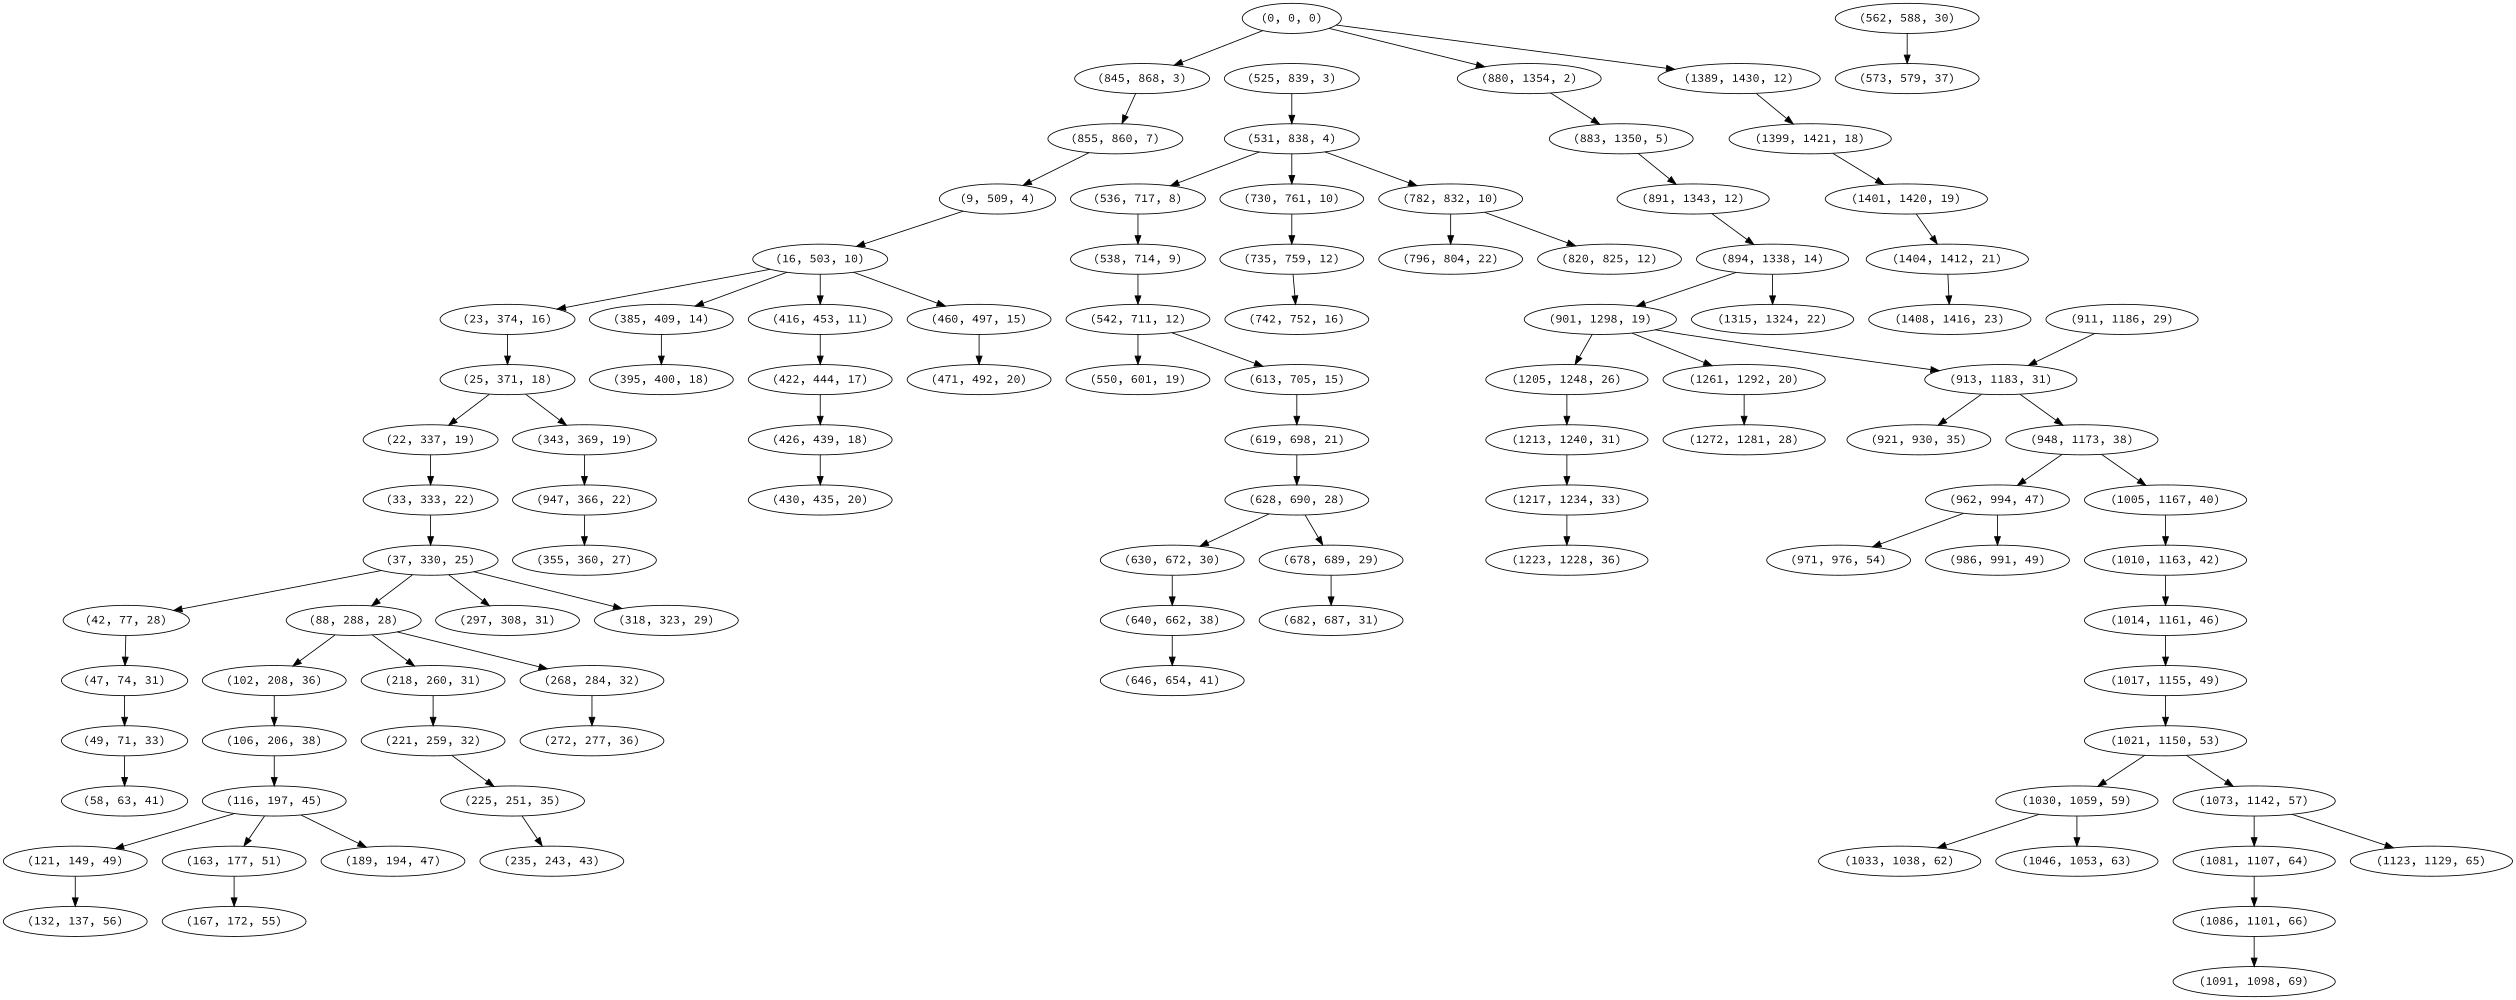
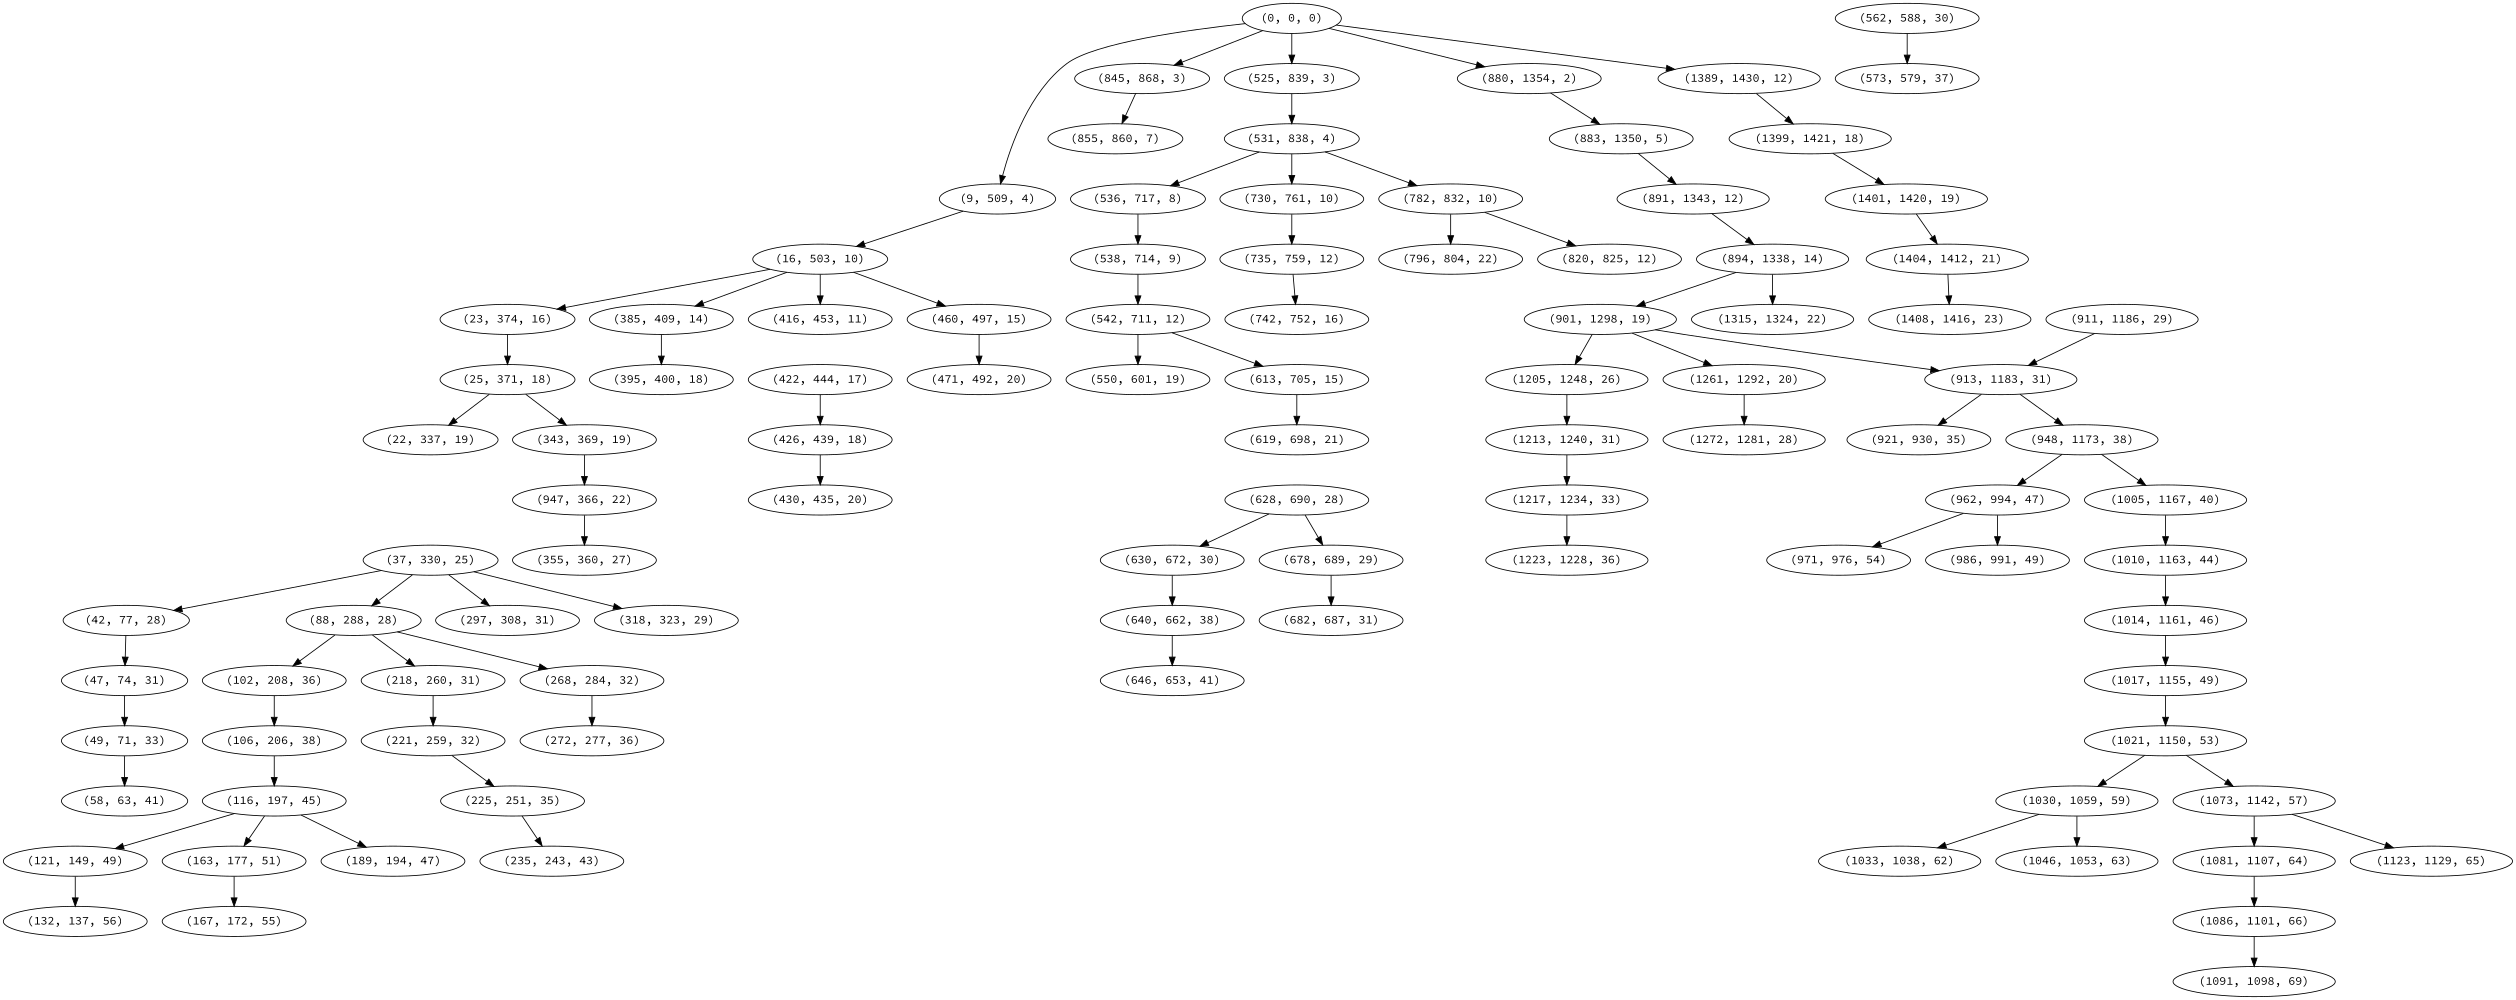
edge "(0, 0, 0)" -> "(525, 839, 3)": added
edge "(855, 860, 7)" -> "(9, 509, 4)": now "(0, 0, 0)" -> "(9, 509, 4)"
edge "(416, 453, 11)" -> "(422, 444, 17)": removed
edge "(619, 698, 21)" -> "(628, 690, 28)": removed
node "(33, 333, 22)": removed
node "(1010, 1163, 42)": label "(1010, 1163, 42)" -> "(1010, 1163, 44)"
node "(646, 654, 41)": label "(646, 654, 41)" -> "(646, 653, 41)"
